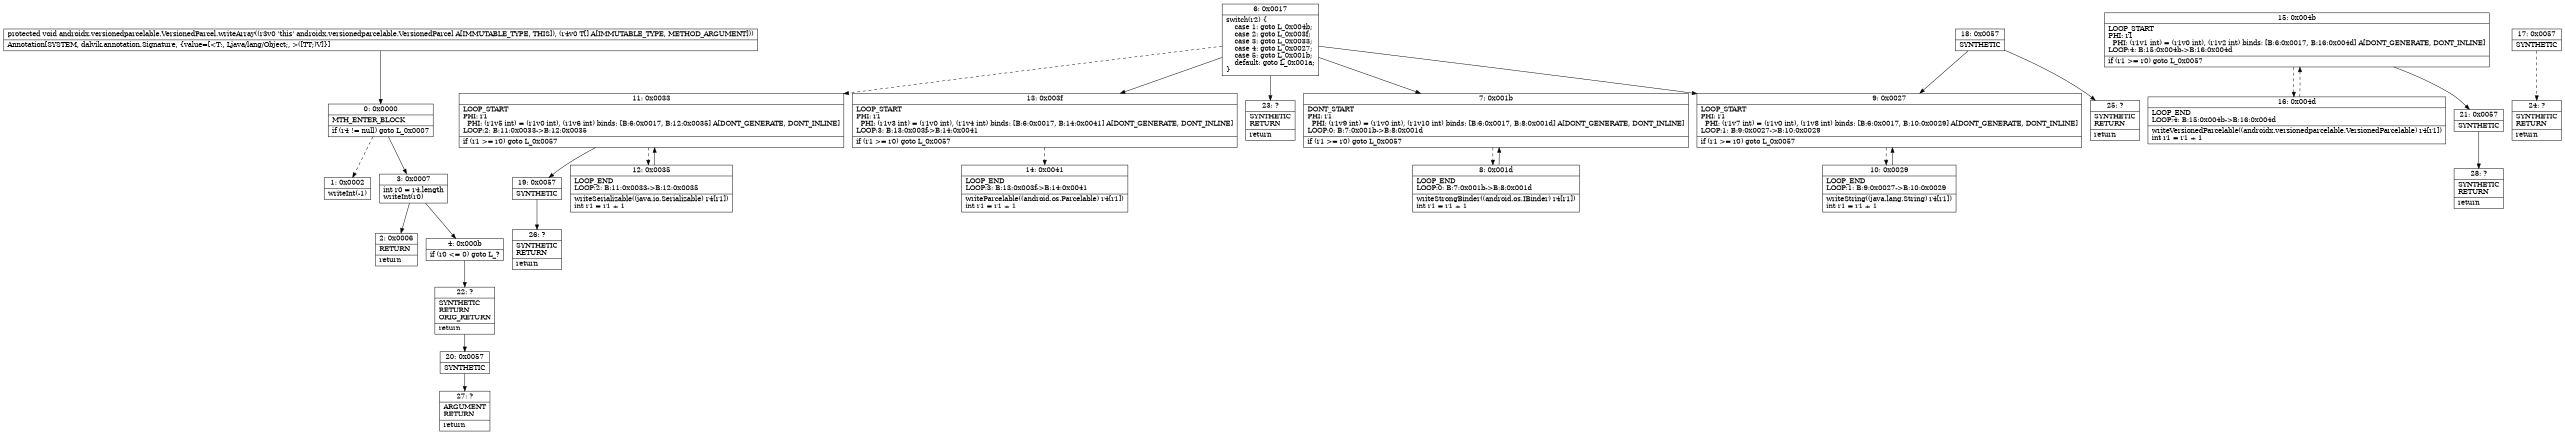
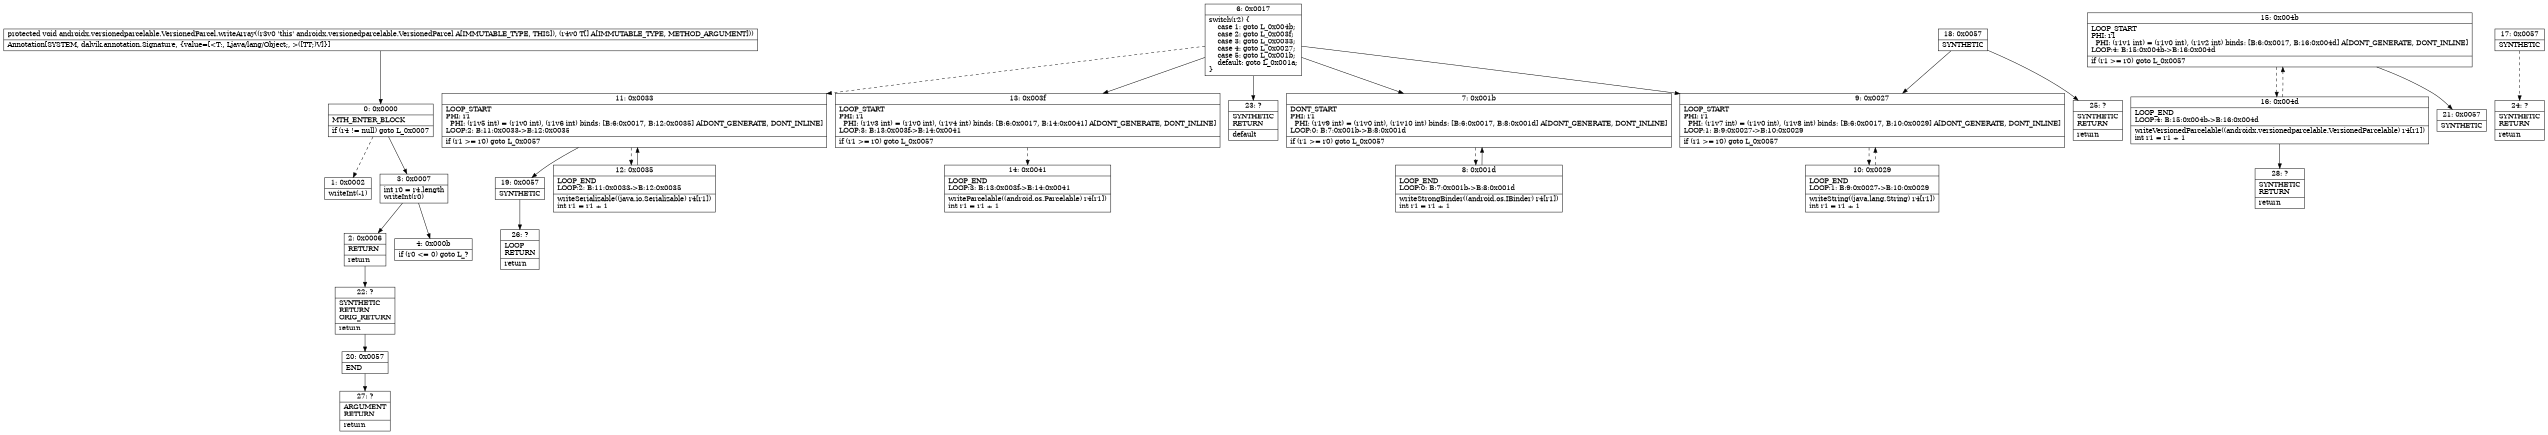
node "23: ?": text "return" -> "default"
edge "21: 0x0057" -> "28: ?": now "16: 0x004d" -> "28: ?"
edge "10: 0x0029" -> "9: 0x0027": style solid -> dashed
node "26: ?": text "SYNTHETIC" -> "LOOP"
edge "4: 0x000b" -> "22: ?": now "2: 0x0006" -> "22: ?"
node "20: 0x0057": text "SYNTHETIC" -> "END"
